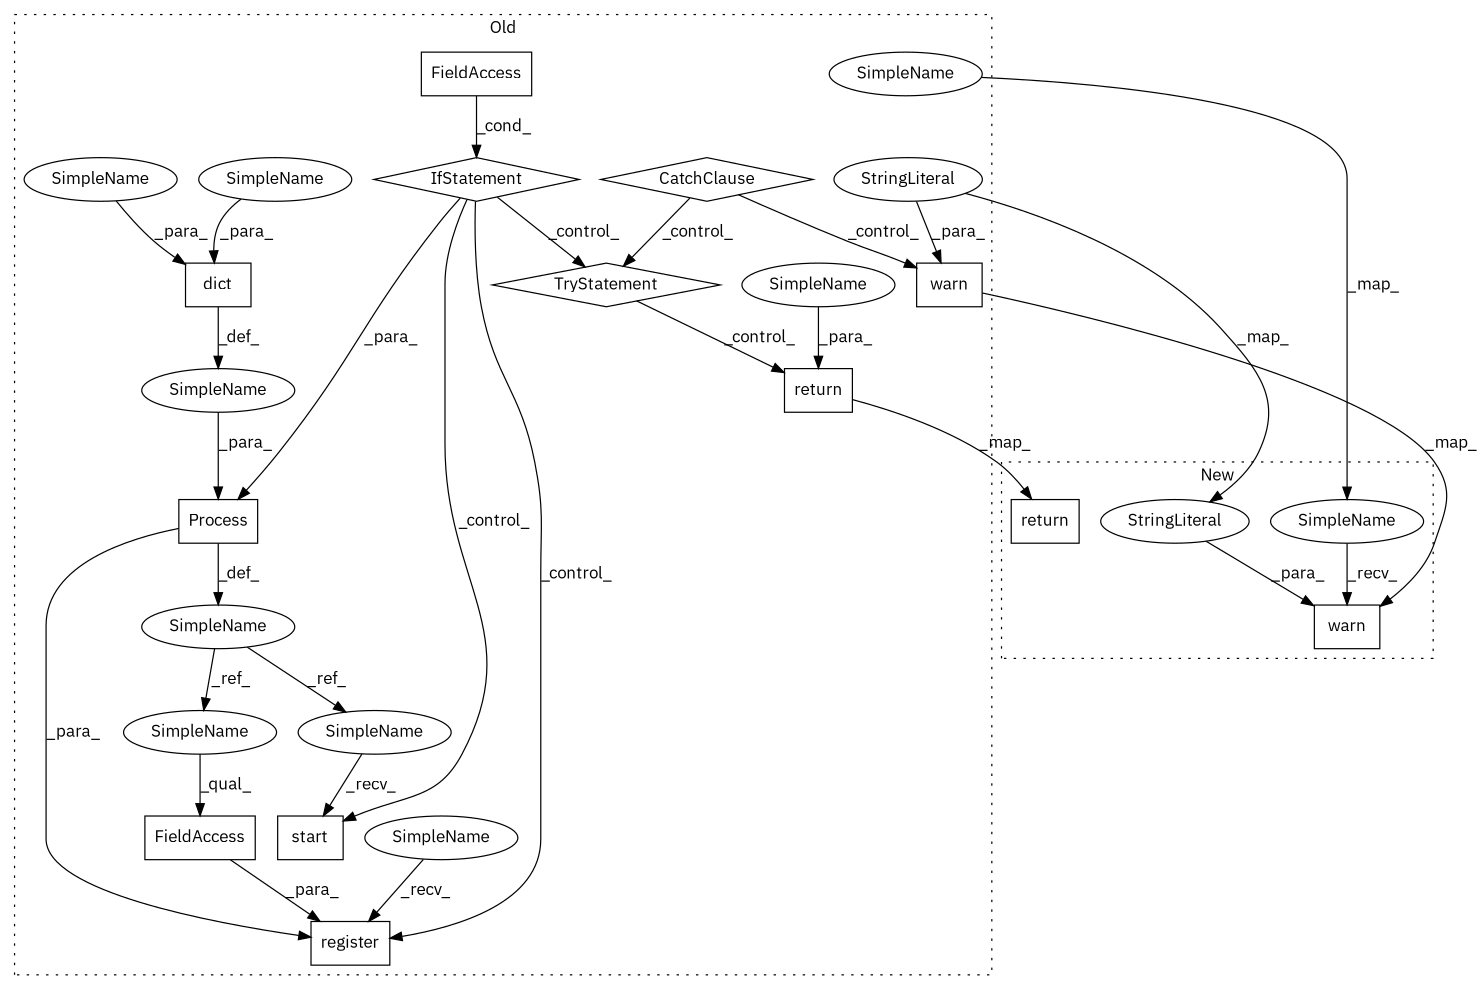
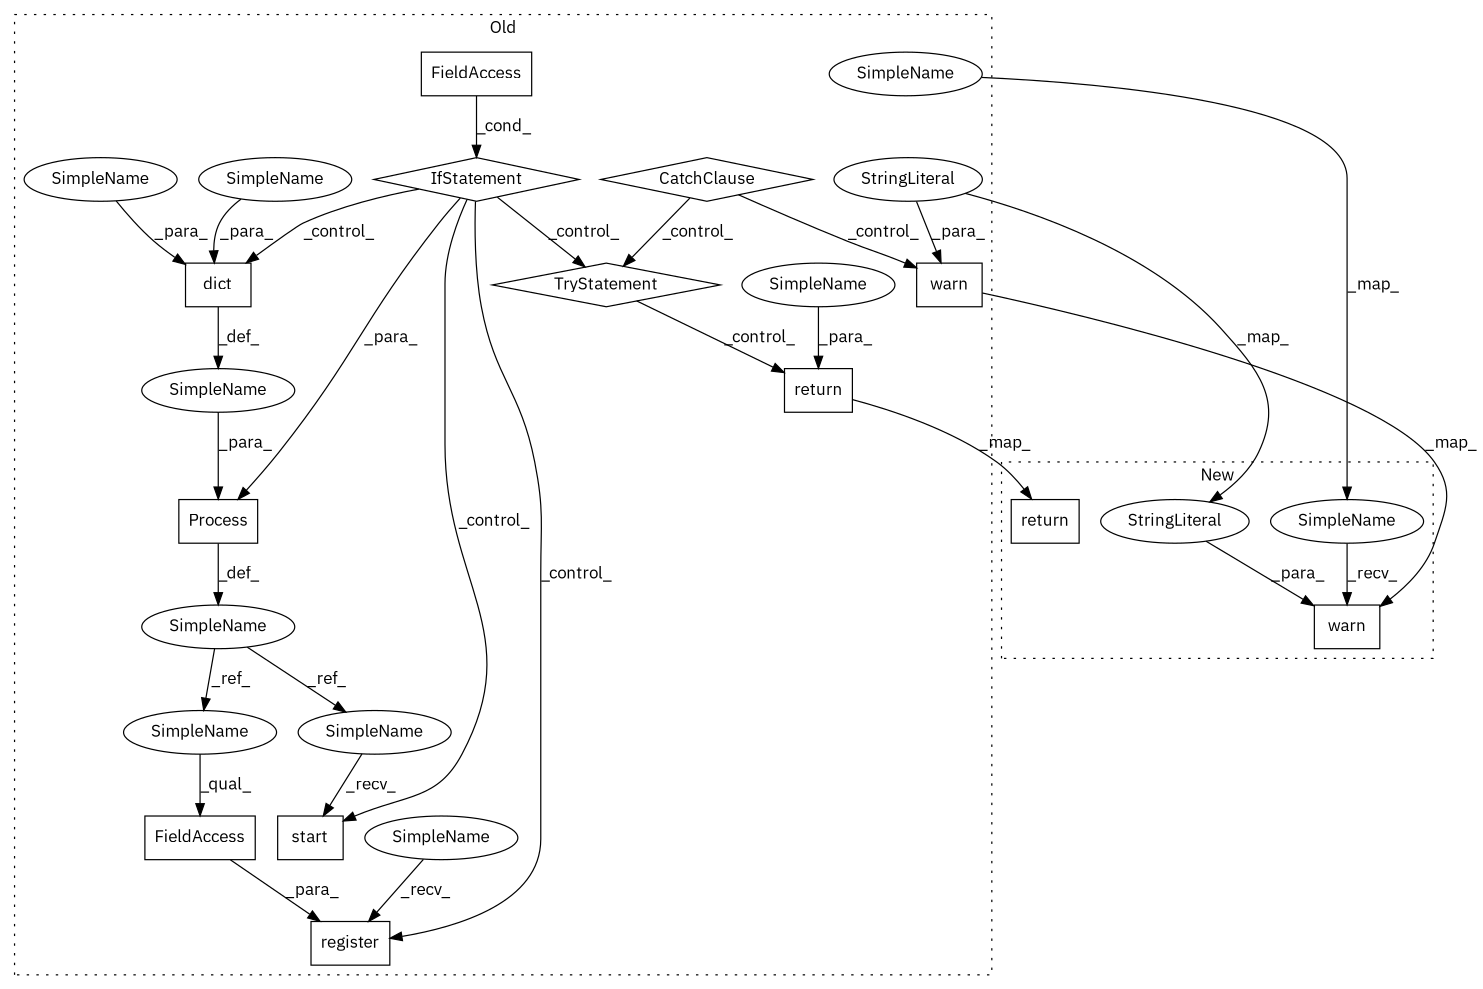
edge "IfStatement" -> "dict": added, label "_control_"
edge "Process" -> "register": removed, label "_para_"
